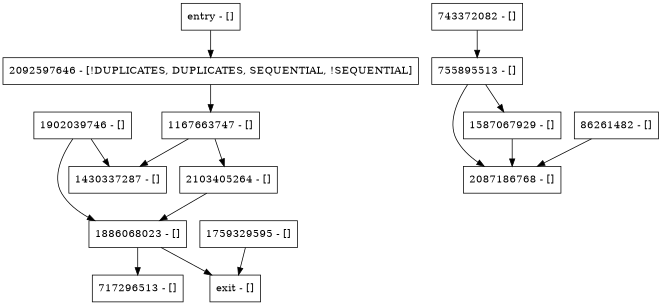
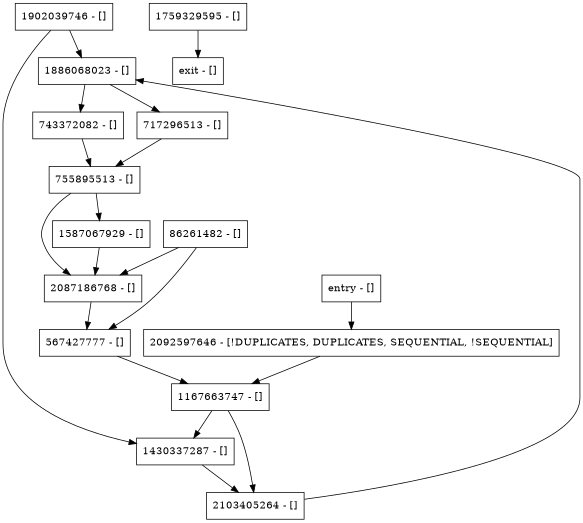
edge "717296513 - []" -> "755895513 - []": added
edge "1886068023 - []" -> "exit - []": now "1886068023 - []" -> "743372082 - []"
node "567427777 - []": added
edge "1430337287 - []" -> "2103405264 - []": added
